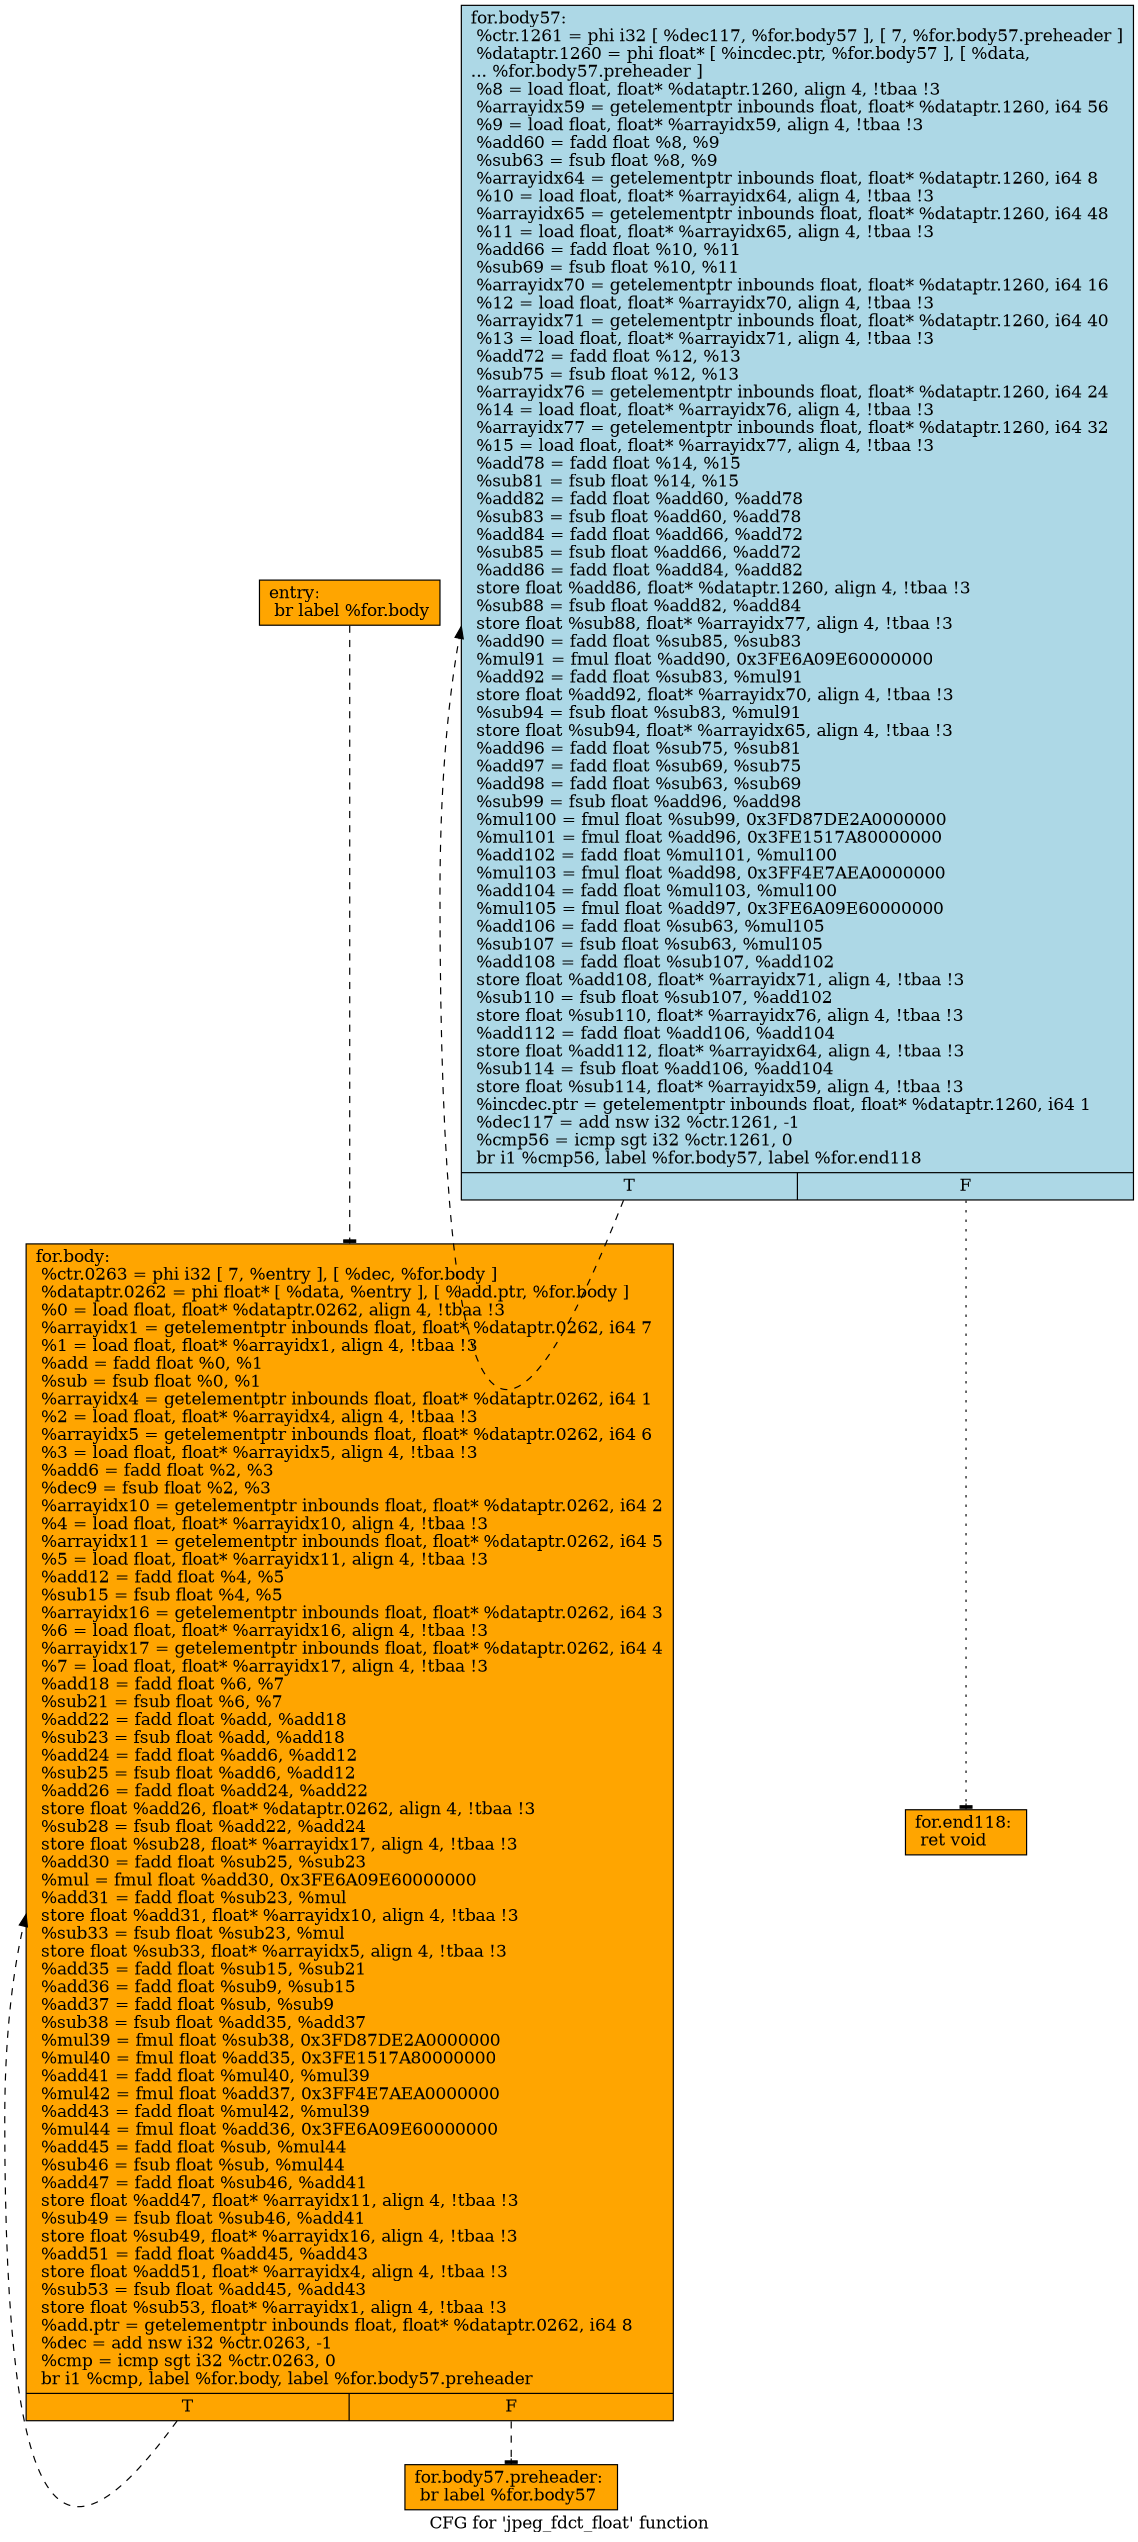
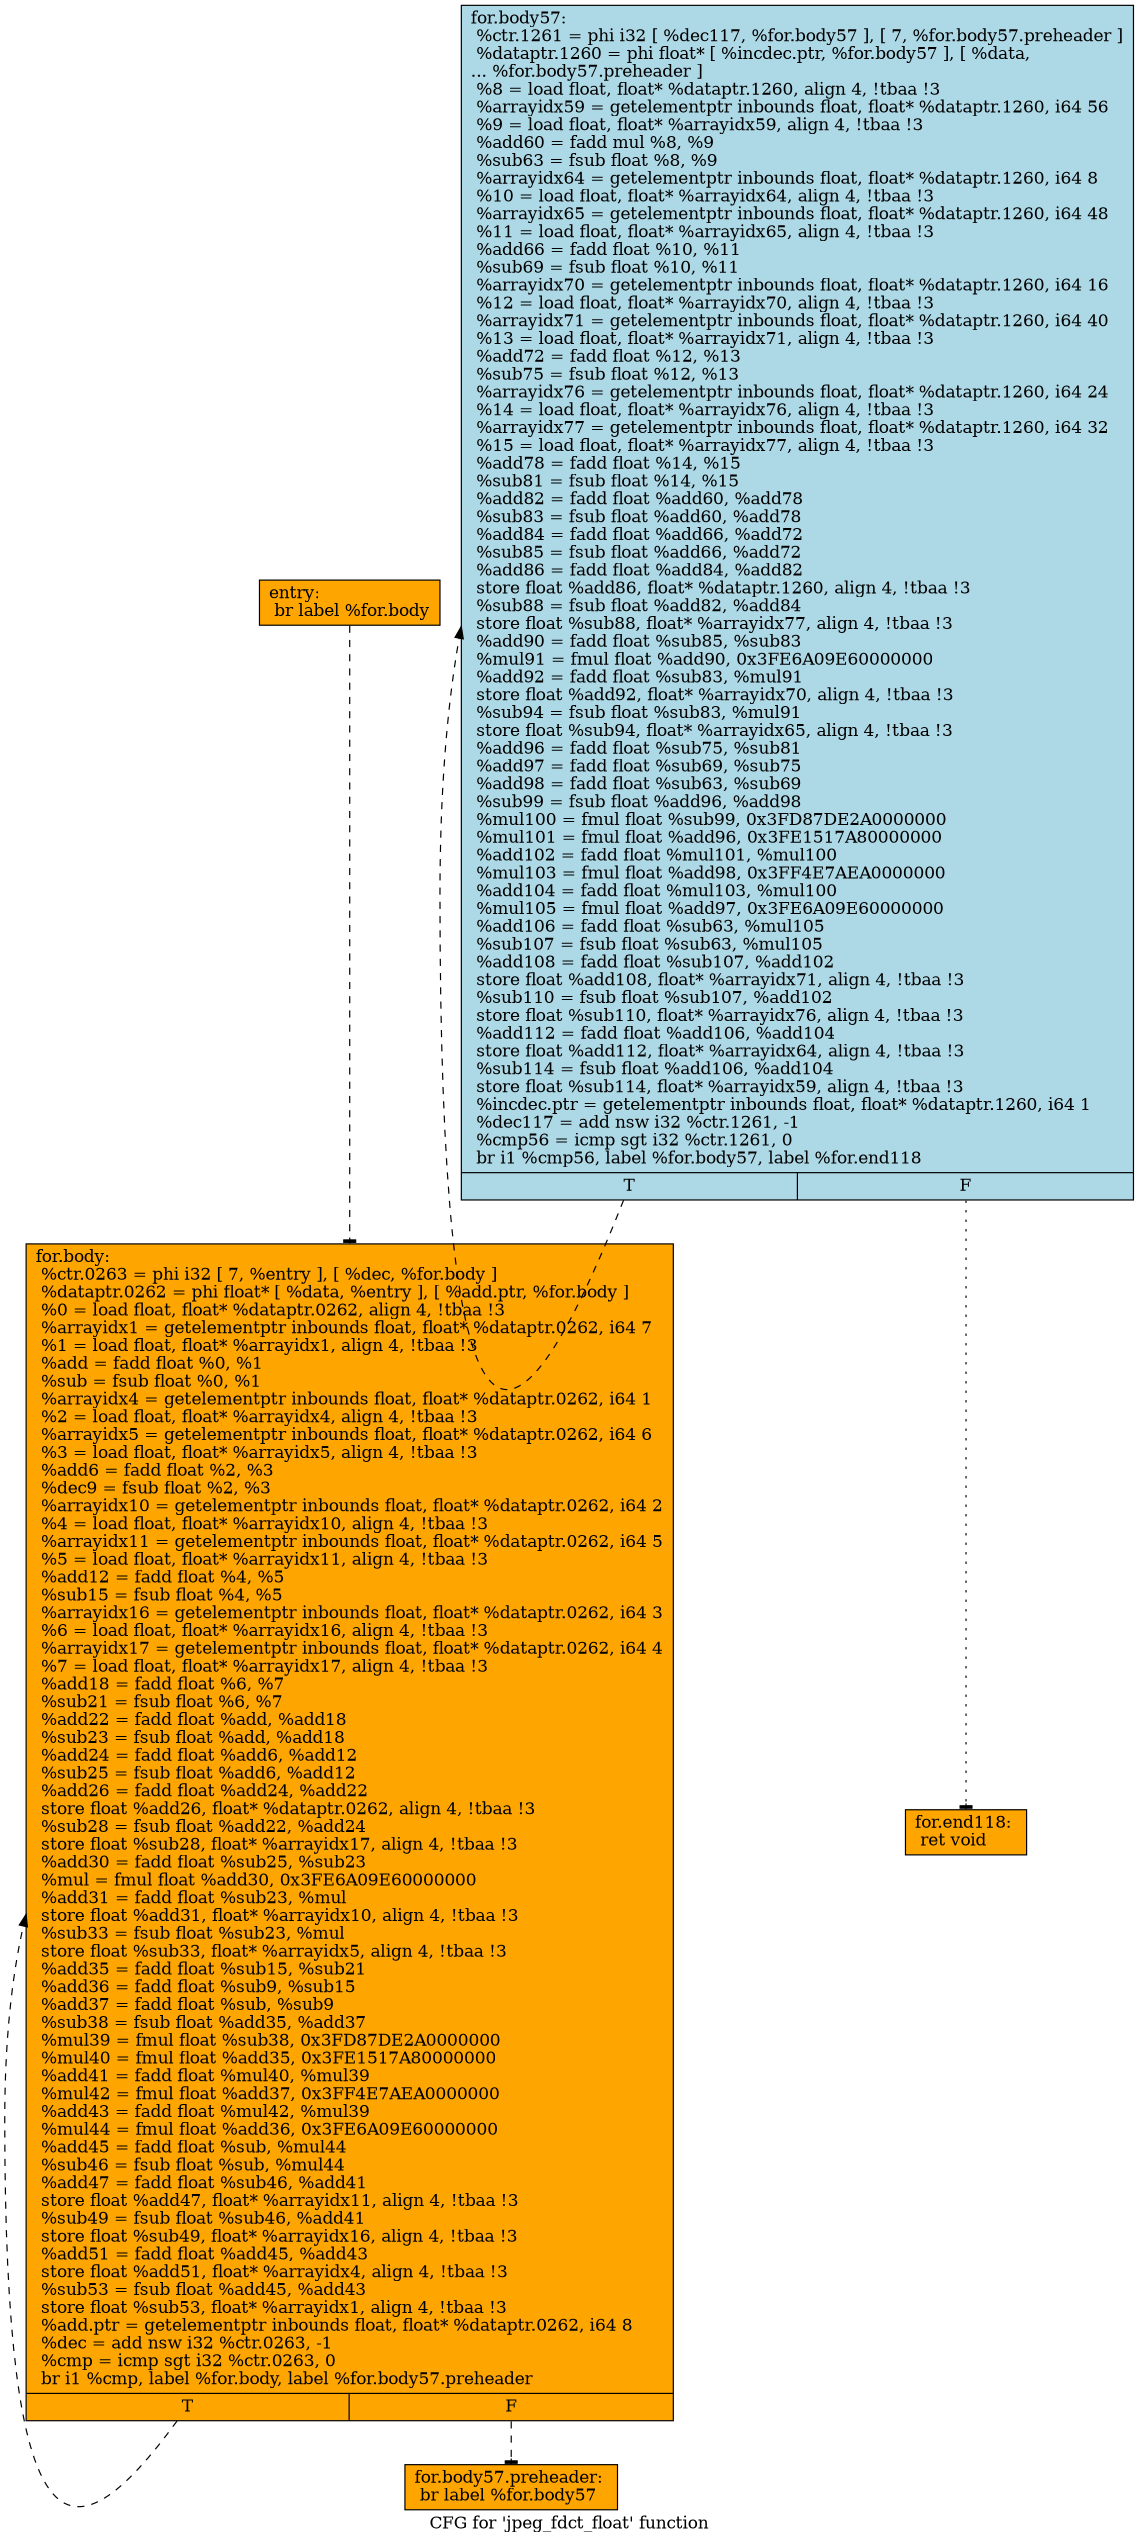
node "for.body57:": text "%add60 = fadd float %8, %9" -> "%add60 = fadd mul %8, %9"
